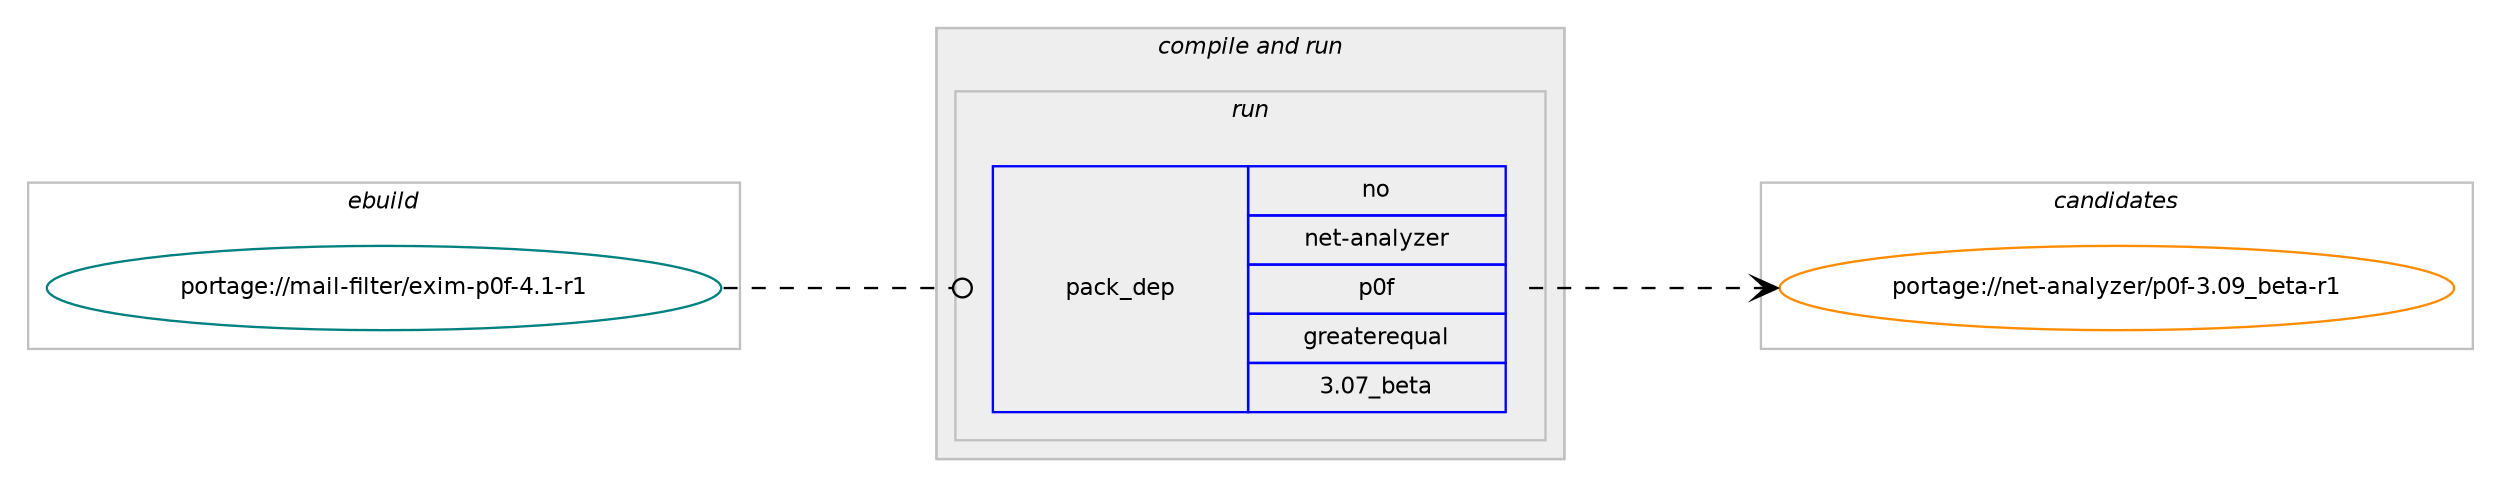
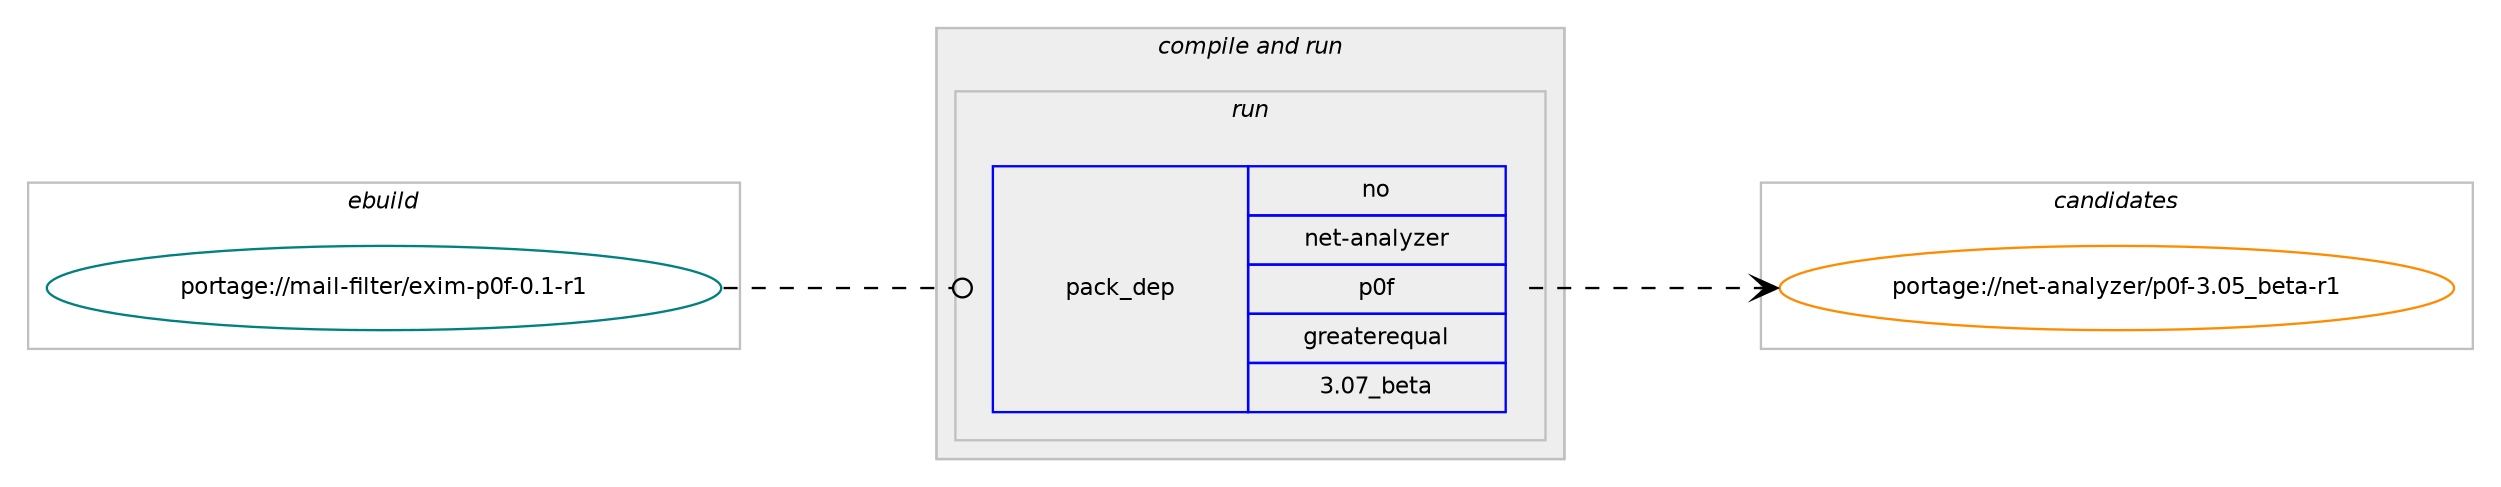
node "portage://mail-filter/exim-p0f-4.1-r1": label "portage://mail-filter/exim-p0f-4.1-r1" -> "portage://mail-filter/exim-p0f-0.1-r1"
node "portage://net-analyzer/p0f-3.09_beta-r1": label "portage://net-analyzer/p0f-3.09_beta-r1" -> "portage://net-analyzer/p0f-3.05_beta-r1"
